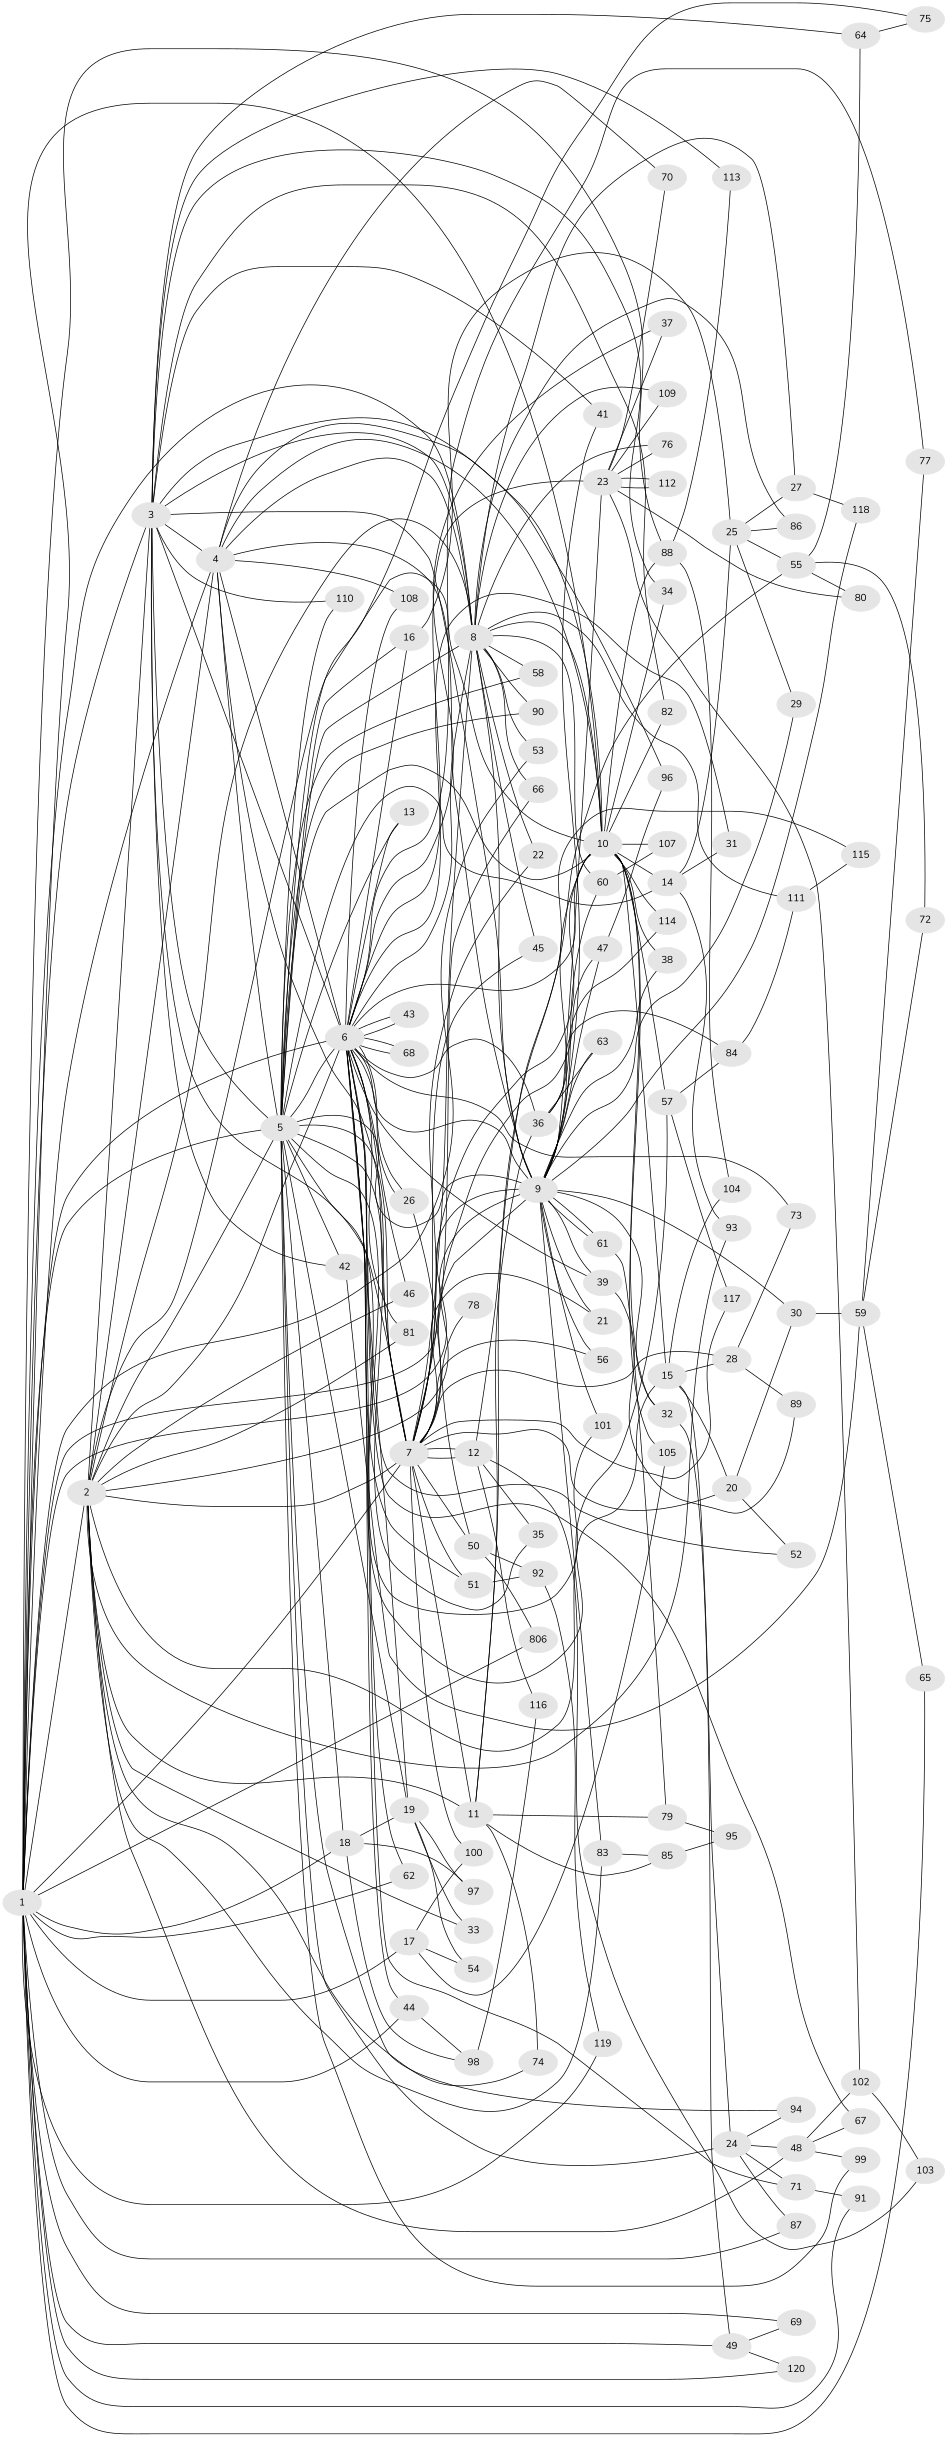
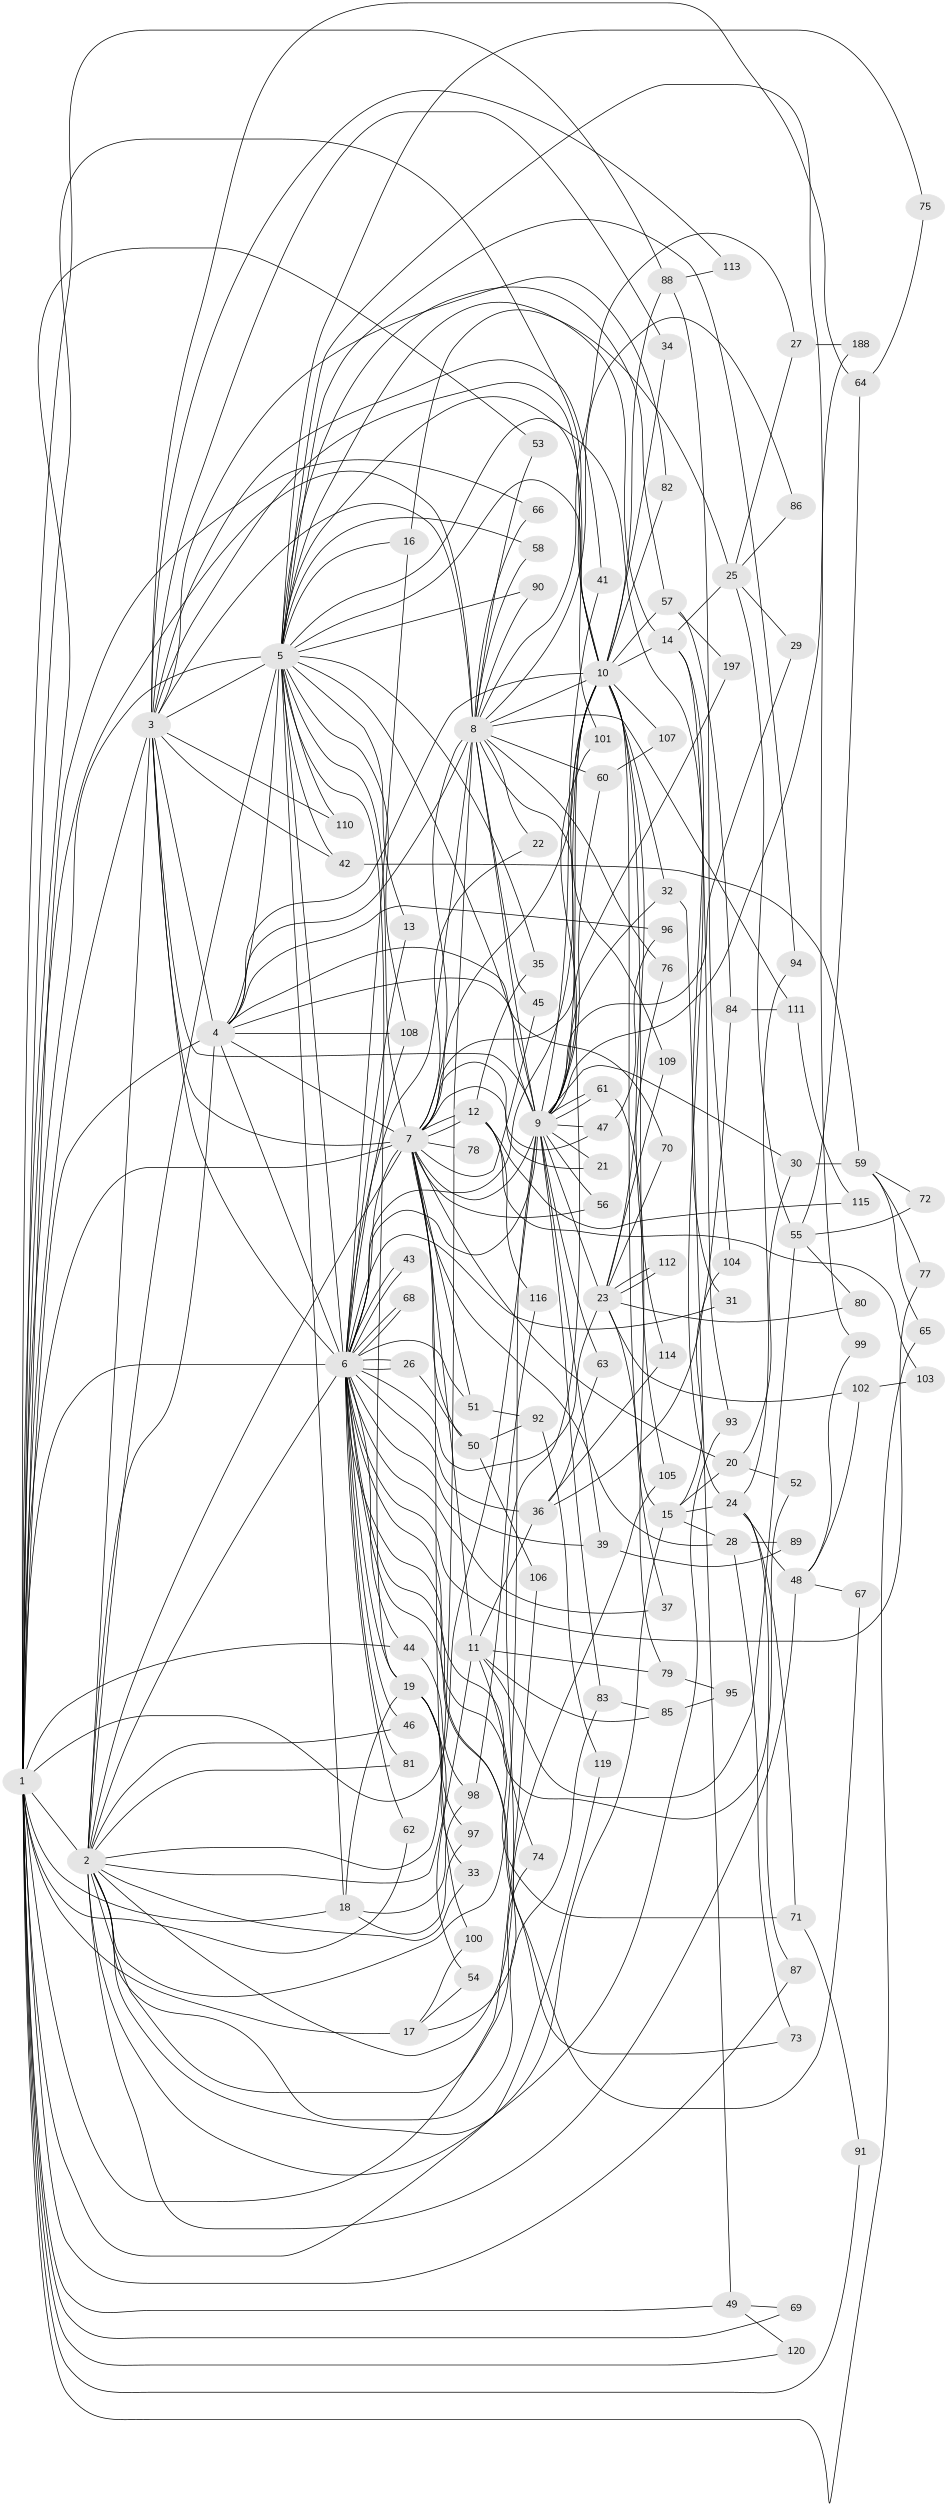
node "118": label "118" -> "188"
edge "8" -- "5": now "108" -- "5"
node "38": removed
node "117": label "117" -> "197"
node "806": label "806" -> "106"
